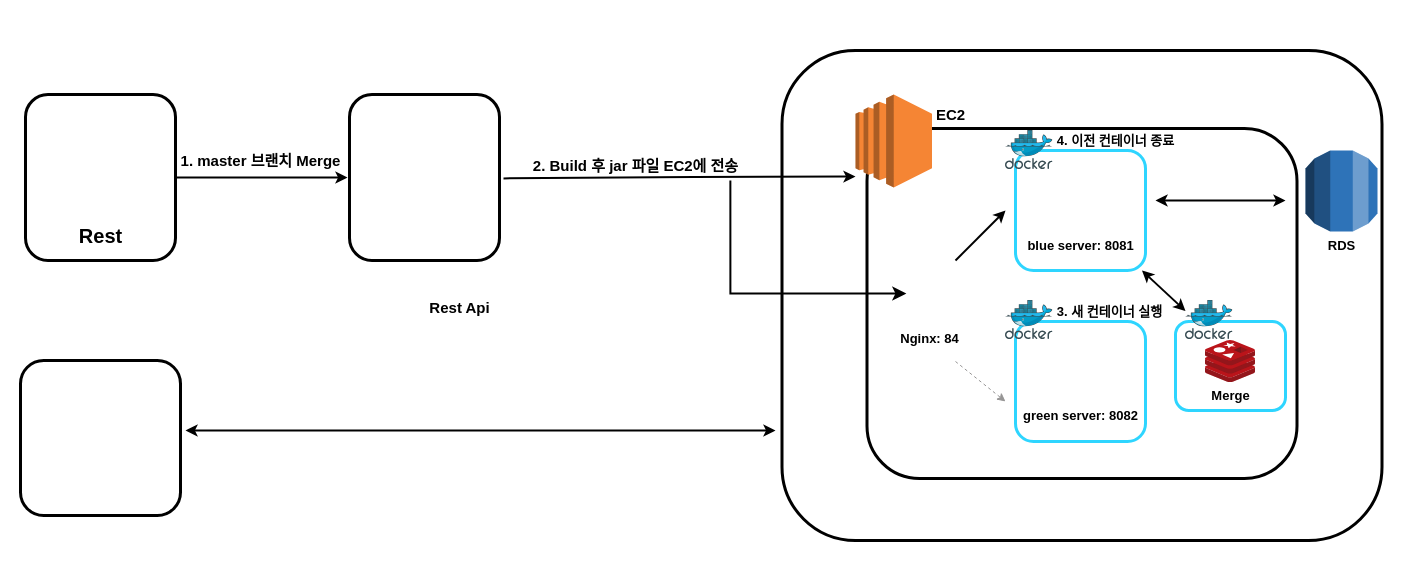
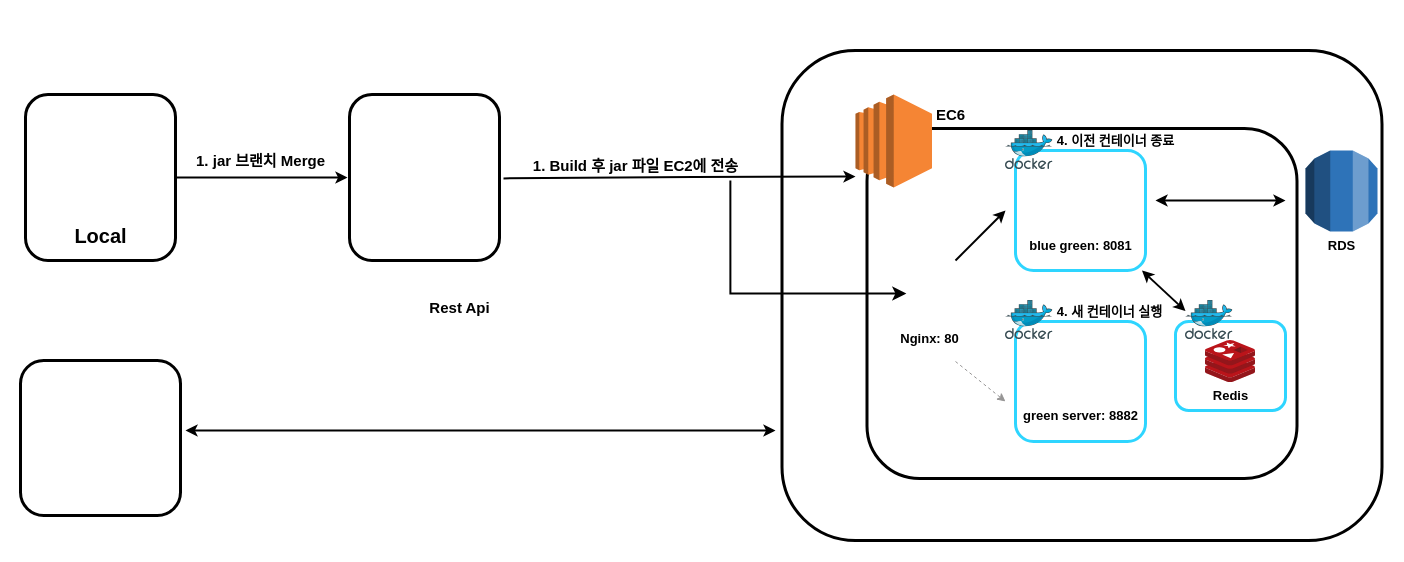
node "EC2": label "EC2" -> "EC6"
node "1. master 브랜치 Merge": label "1. master 브랜치 Merge" -> "1. jar 브랜치 Merge"
node "2. Build 후 jar 파일 EC2에 전송": label "2. Build 후 jar 파일 EC2에 전송" -> "1. Build 후 jar 파일 EC2에 전송"
node "Rest": label "Rest" -> "Local"
node "blue server: 8081": label "blue server: 8081" -> "blue green: 8081"
node "3. 새 컨테이너 실행": label "3. 새 컨테이너 실행" -> "4. 새 컨테이너 실행"
node "Nginx: 84": label "Nginx: 84" -> "Nginx: 80"
node "Merge": label "Merge" -> "Redis"
node "green server: 8082": label "green server: 8082" -> "green server: 8882"
